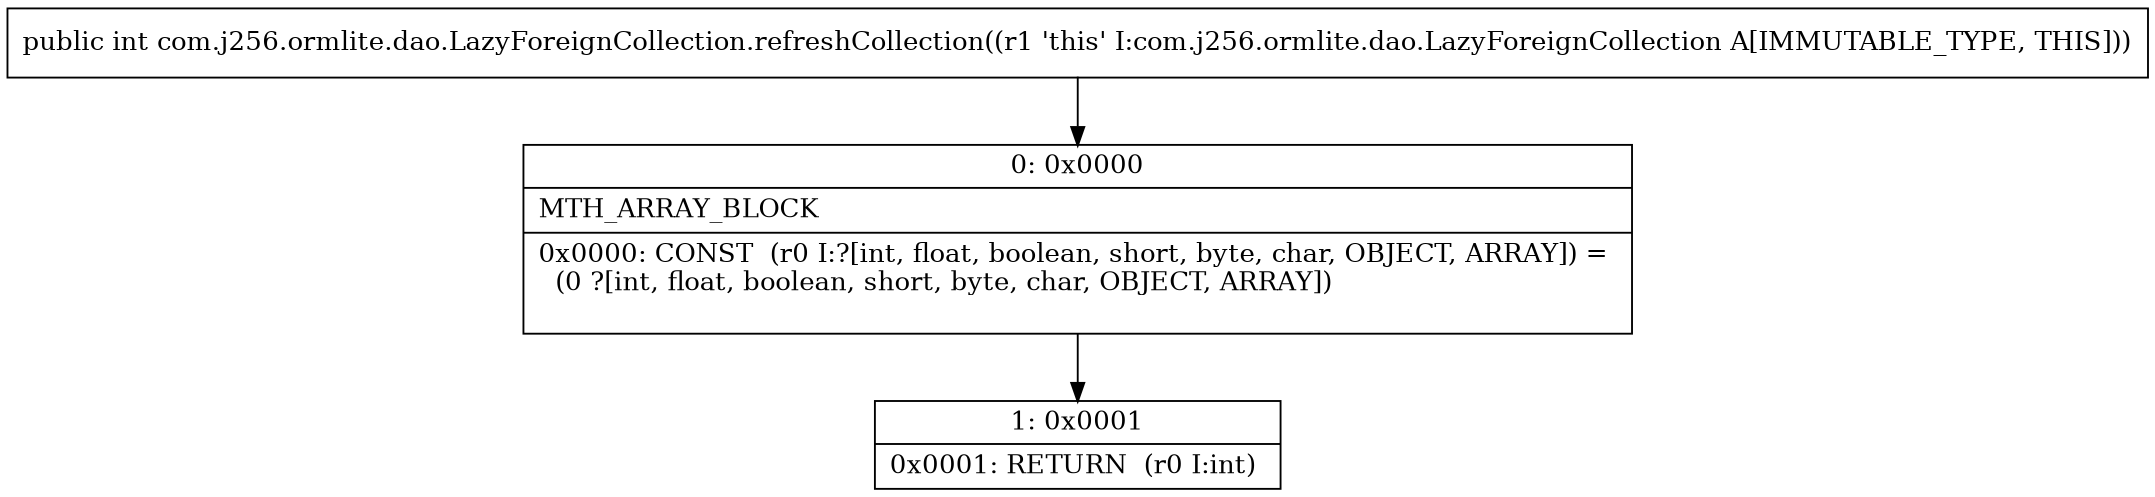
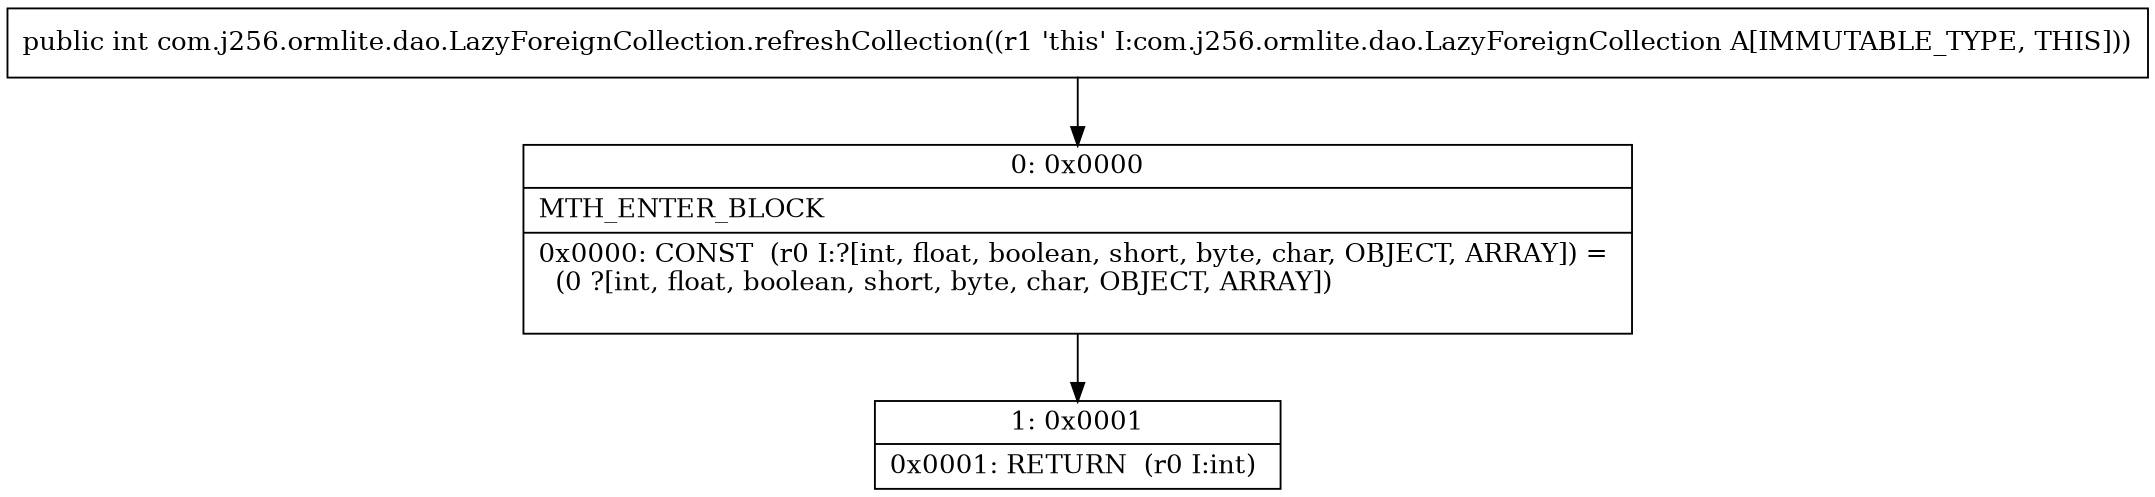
node "0: 0x0000": text "MTH_ARRAY_BLOCK" -> "MTH_ENTER_BLOCK"
